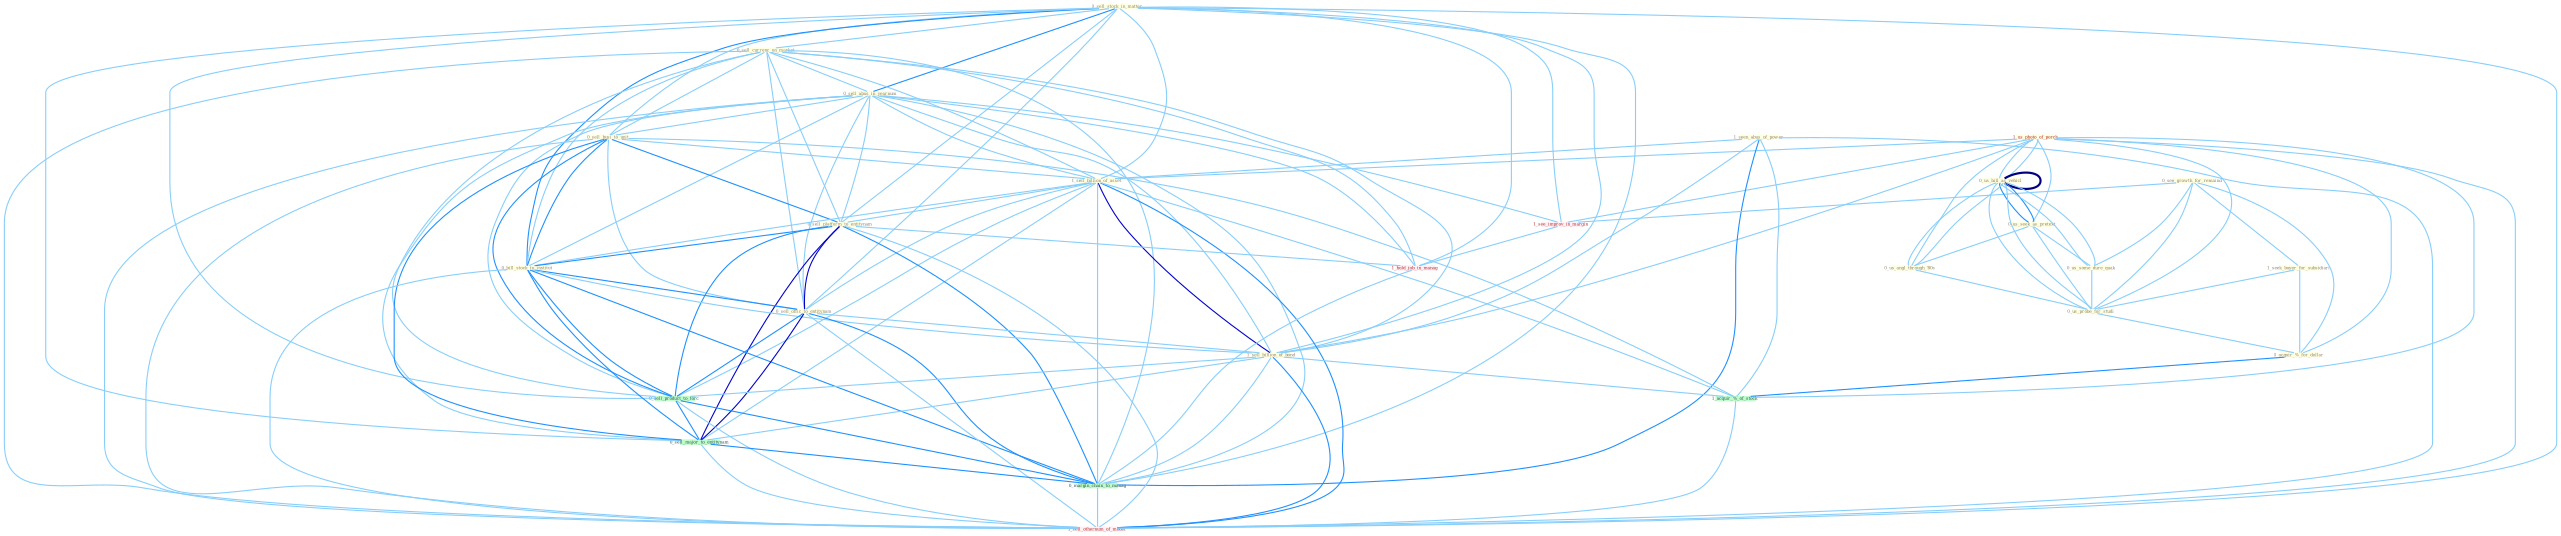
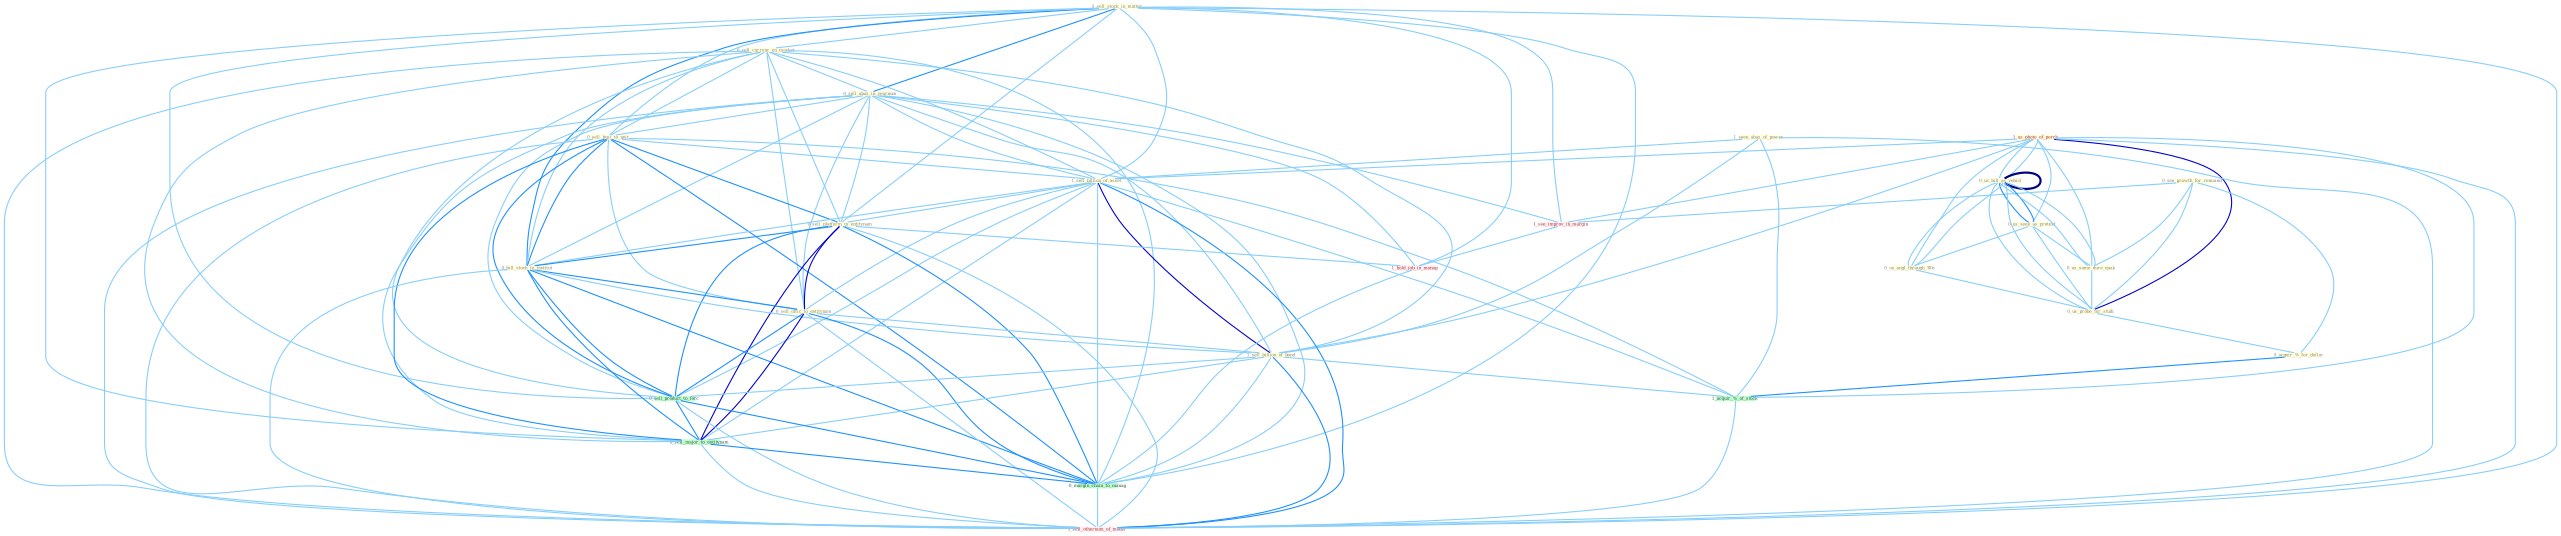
edge "0_sell_stock_in_matter" -- "1_sell_billion_of_bond": removed
edge "0_sell_currenc_on_market" -- "1_hold_job_in_manag": now "0_sell_currenc_on_market" -- "0_sell_major_to_entitynam"
edge "1_us_photo_of_porch" -- "0_acquir_%_for_dollar": now "1_us_photo_of_porch" -- "0_us_some_dure_quak"
edge "0_sell_stock_in_matter" -- "0_sell_offic_to_entitynam": removed
edge "1_us_photo_of_porch" -- "0_us_probe_for_studi": color #87cefa -> #0000cd
node "1_seek_buyer_for_subsidiari": removed
edge "1_seen_abus_of_power" -- "0_margin_chain_to_manag": now "0_sell_busi_to_unit" -- "0_margin_chain_to_manag"
